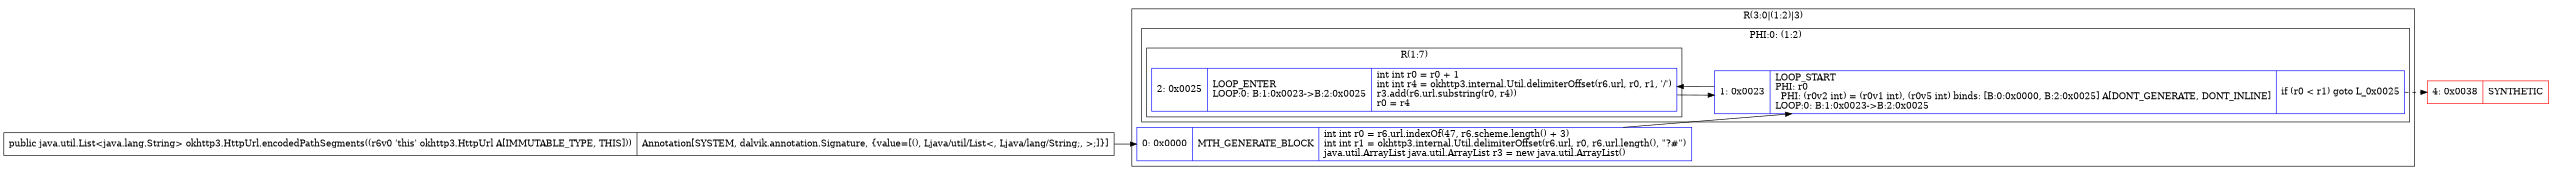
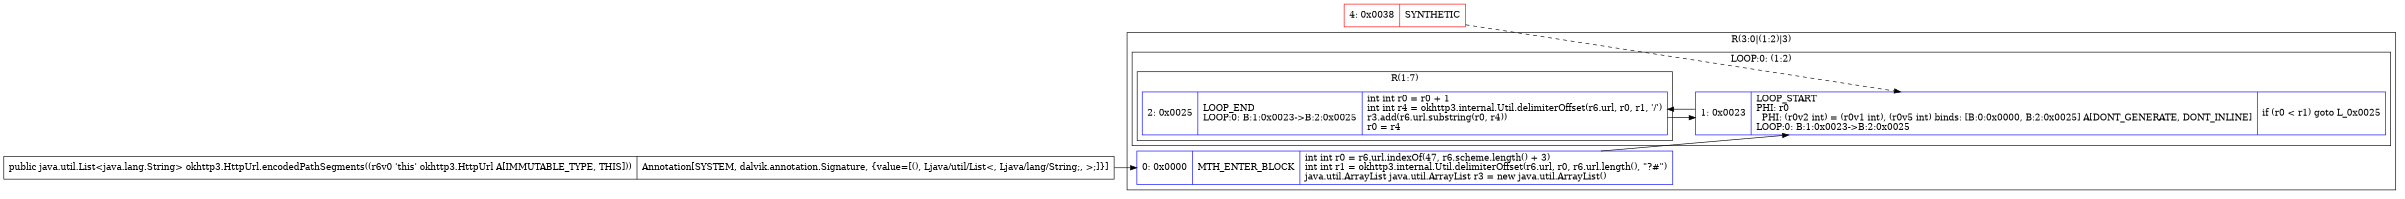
cluster "PHI:0: (1:2)": label "PHI:0: (1:2)" -> "LOOP:0: (1:2)"
node "2: 0x0025": text "LOOP_ENTER" -> "LOOP_END"
edge "1: 0x0023" -> "4: 0x0038": reversed
node "0: 0x0000": text "MTH_GENERATE_BLOCK" -> "MTH_ENTER_BLOCK"
